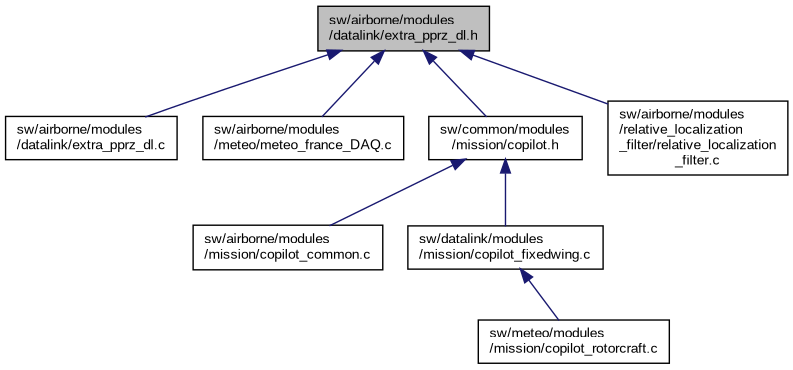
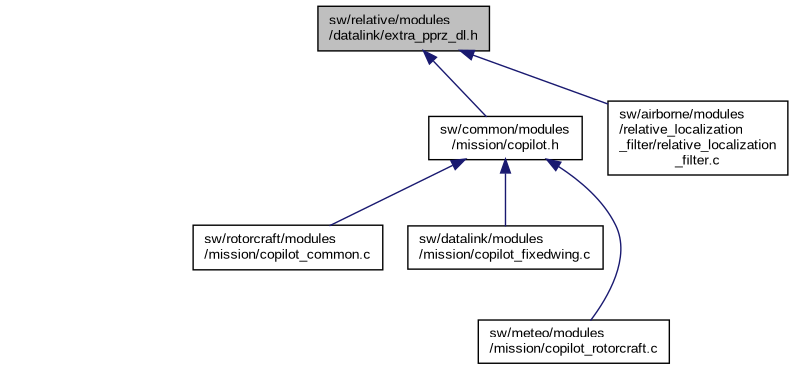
node "sw/airborne/modules /datalink/extra_pprz_dl.h": label "sw/airborne/modules /datalink/extra_pprz_dl.h" -> "sw/relative/modules /datalink/extra_pprz_dl.h"
node "sw/airborne/modules /datalink/extra_pprz_dl.c": removed
node "sw/airborne/modules /meteo/meteo_france_DAQ.c": removed
node "sw/airborne/modules /mission/copilot_common.c": label "sw/airborne/modules /mission/copilot_common.c" -> "sw/rotorcraft/modules /mission/copilot_common.c"
edge "sw/meteo/modules /mission/copilot_rotorcraft.c" -> "sw/datalink/modules /mission/copilot_fixedwing.c": now "sw/meteo/modules /mission/copilot_rotorcraft.c" -> "sw/common/modules /mission/copilot.h"
